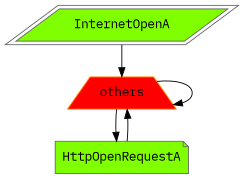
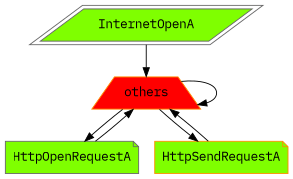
node "HttpSendRequestA": added
